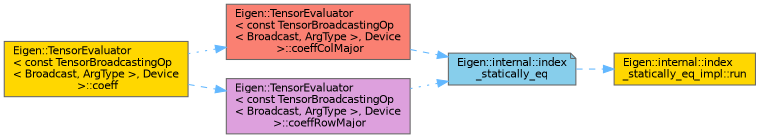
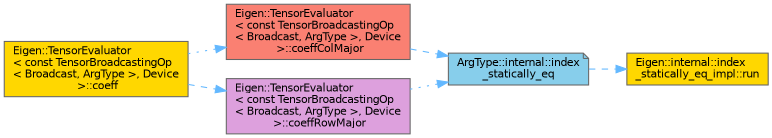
node "Eigen::internal::index _statically_eq": label "Eigen::internal::index _statically_eq" -> "ArgType::internal::index _statically_eq"
